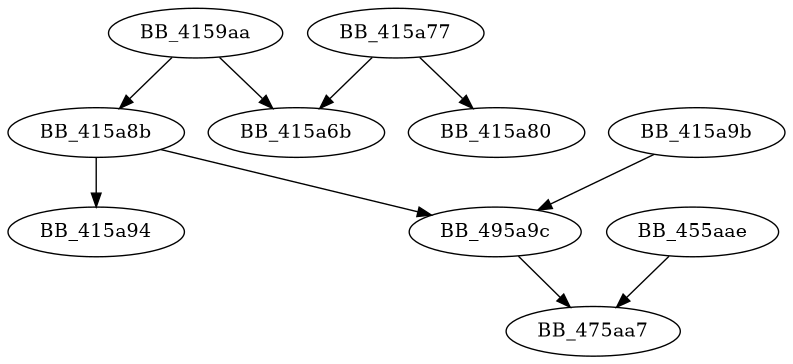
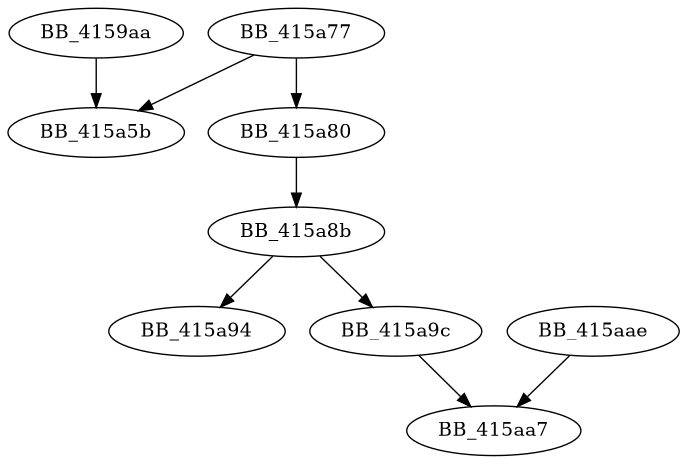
edge "BB_4159aa" -> "BB_415a8b": now "BB_415a80" -> "BB_415a8b"
node "BB_415a6b": label "BB_415a6b" -> "BB_415a5b"
node "BB_415a9b": removed
node "BB_495a9c": label "BB_495a9c" -> "BB_415a9c"
node "BB_455aae": label "BB_455aae" -> "BB_415aae"
node "BB_475aa7": label "BB_475aa7" -> "BB_415aa7"
